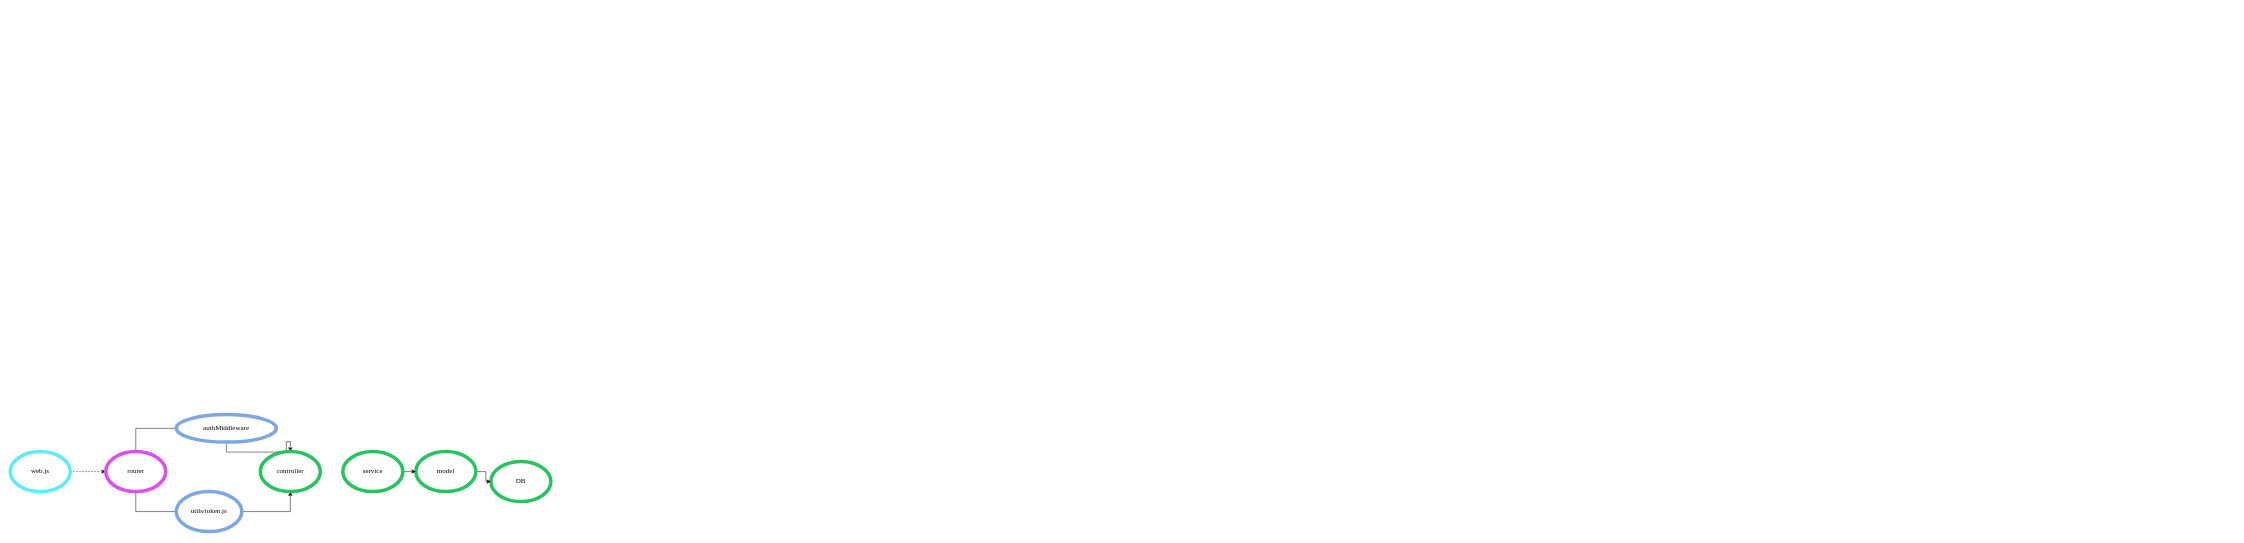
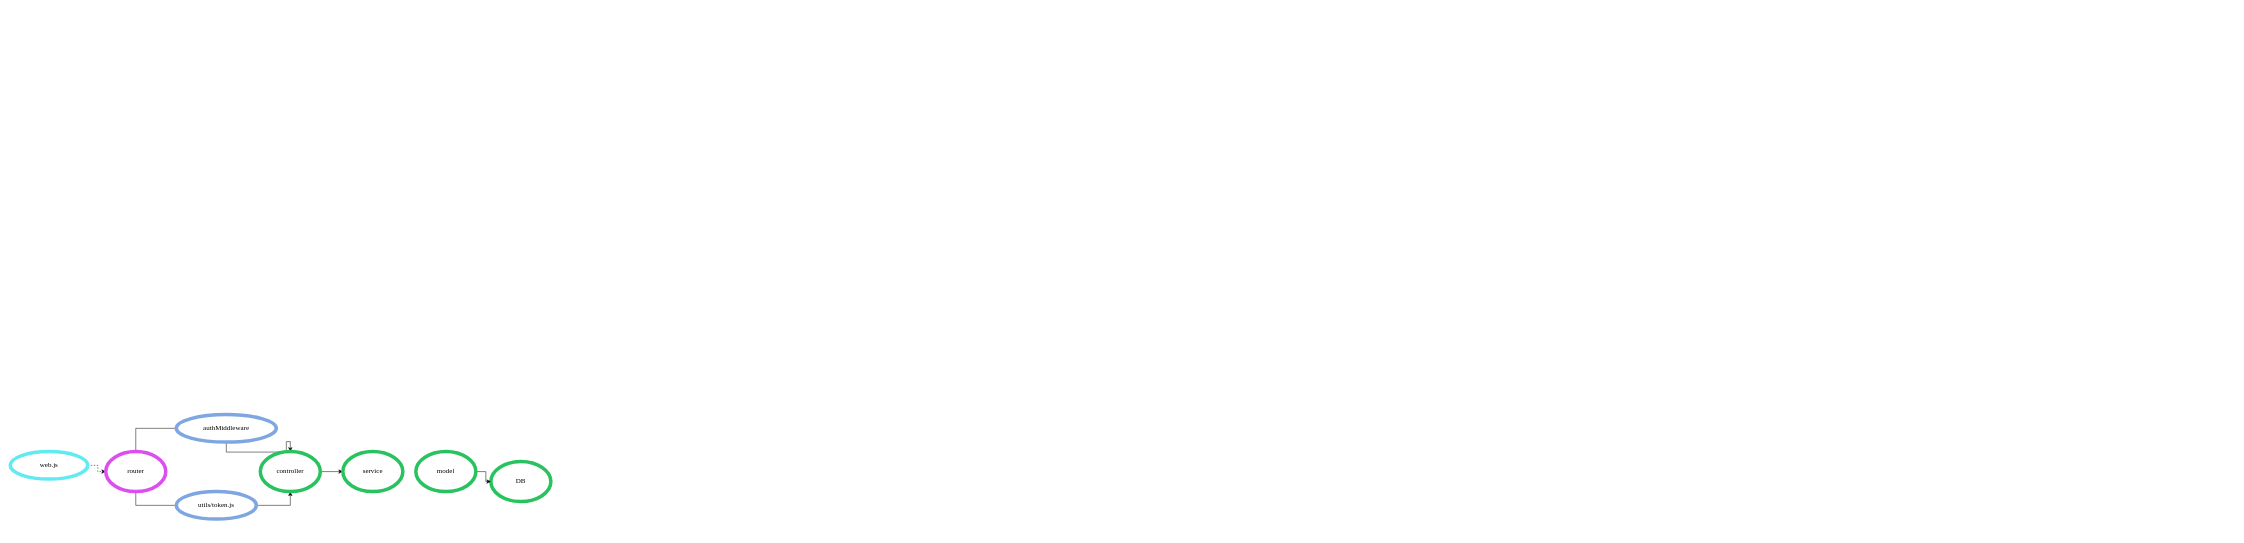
node "web.js": size 60x40 -> 78x28
edge "controller" -> "service": added
edge "service" -> "model": removed
node "utils/token.js": size 66x40 -> 80x28
